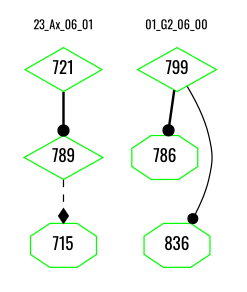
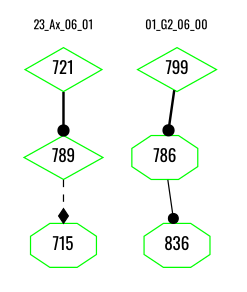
edge "799" -> "836": now "786" -> "836"
